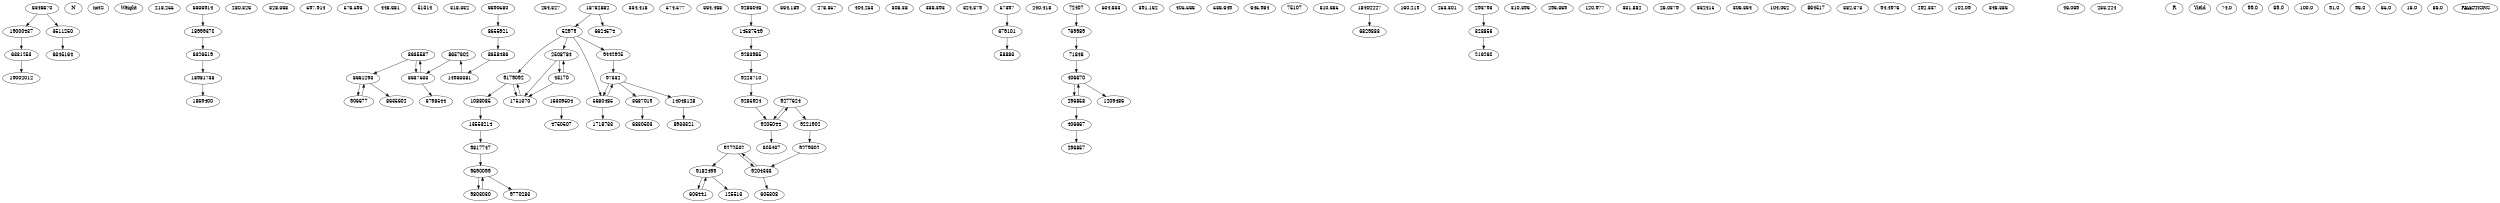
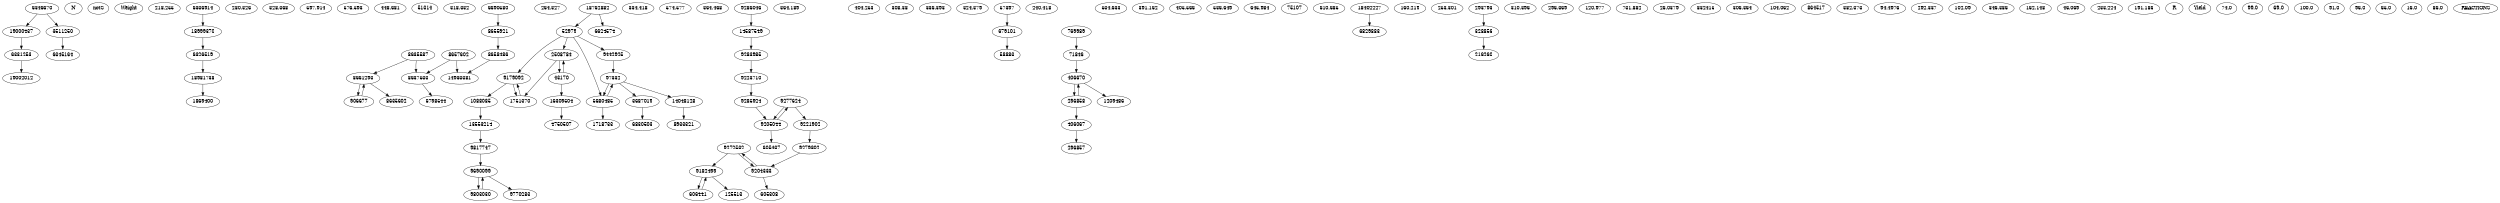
node "278.357": removed
node "72407": removed
node "331.882": label "331.882" -> "731.882"
node "162.148": added
node "191.186": added
edge "8637533" -> "8635587": removed
edge "14933381" -> "8657602": reversed
edge "43170" -> "1751370": now "43170" -> "16309504"
node "406667": label "406667" -> "406067"
